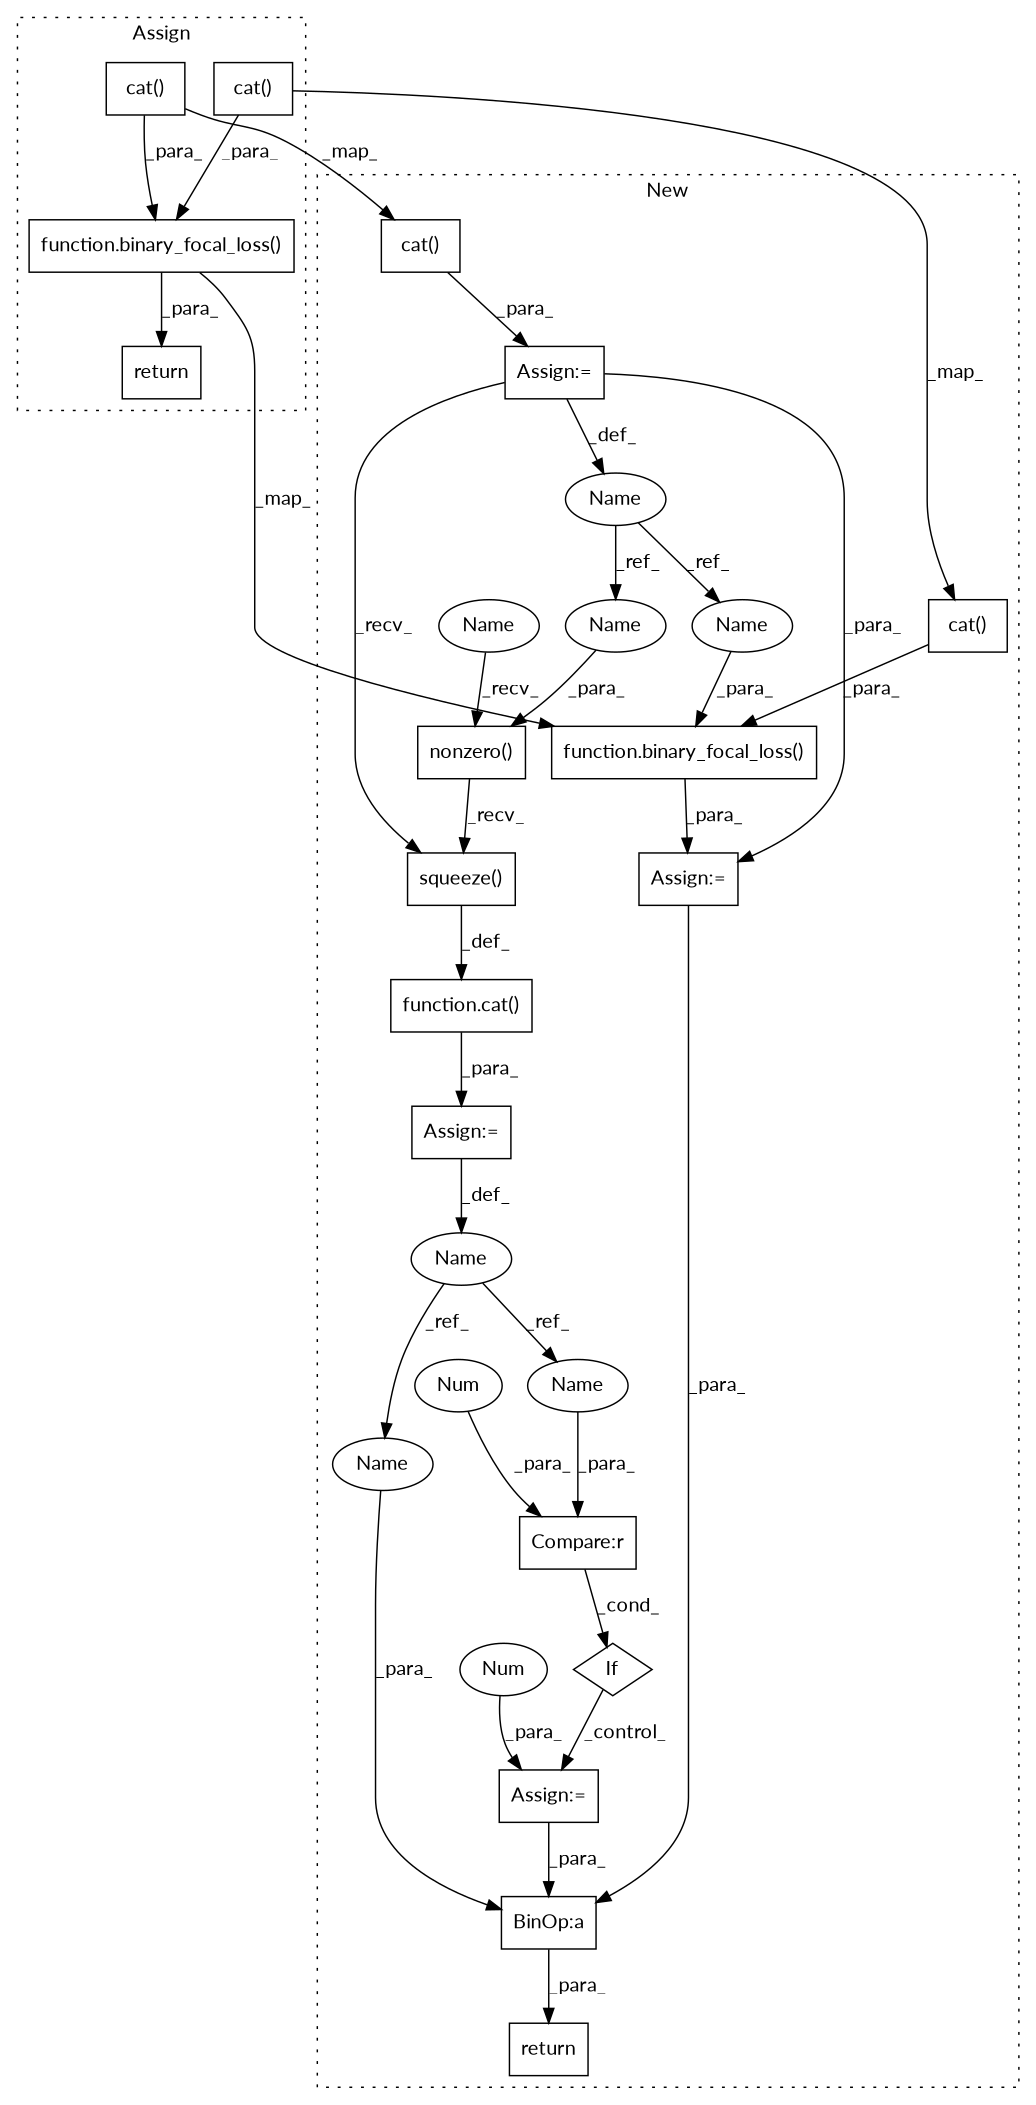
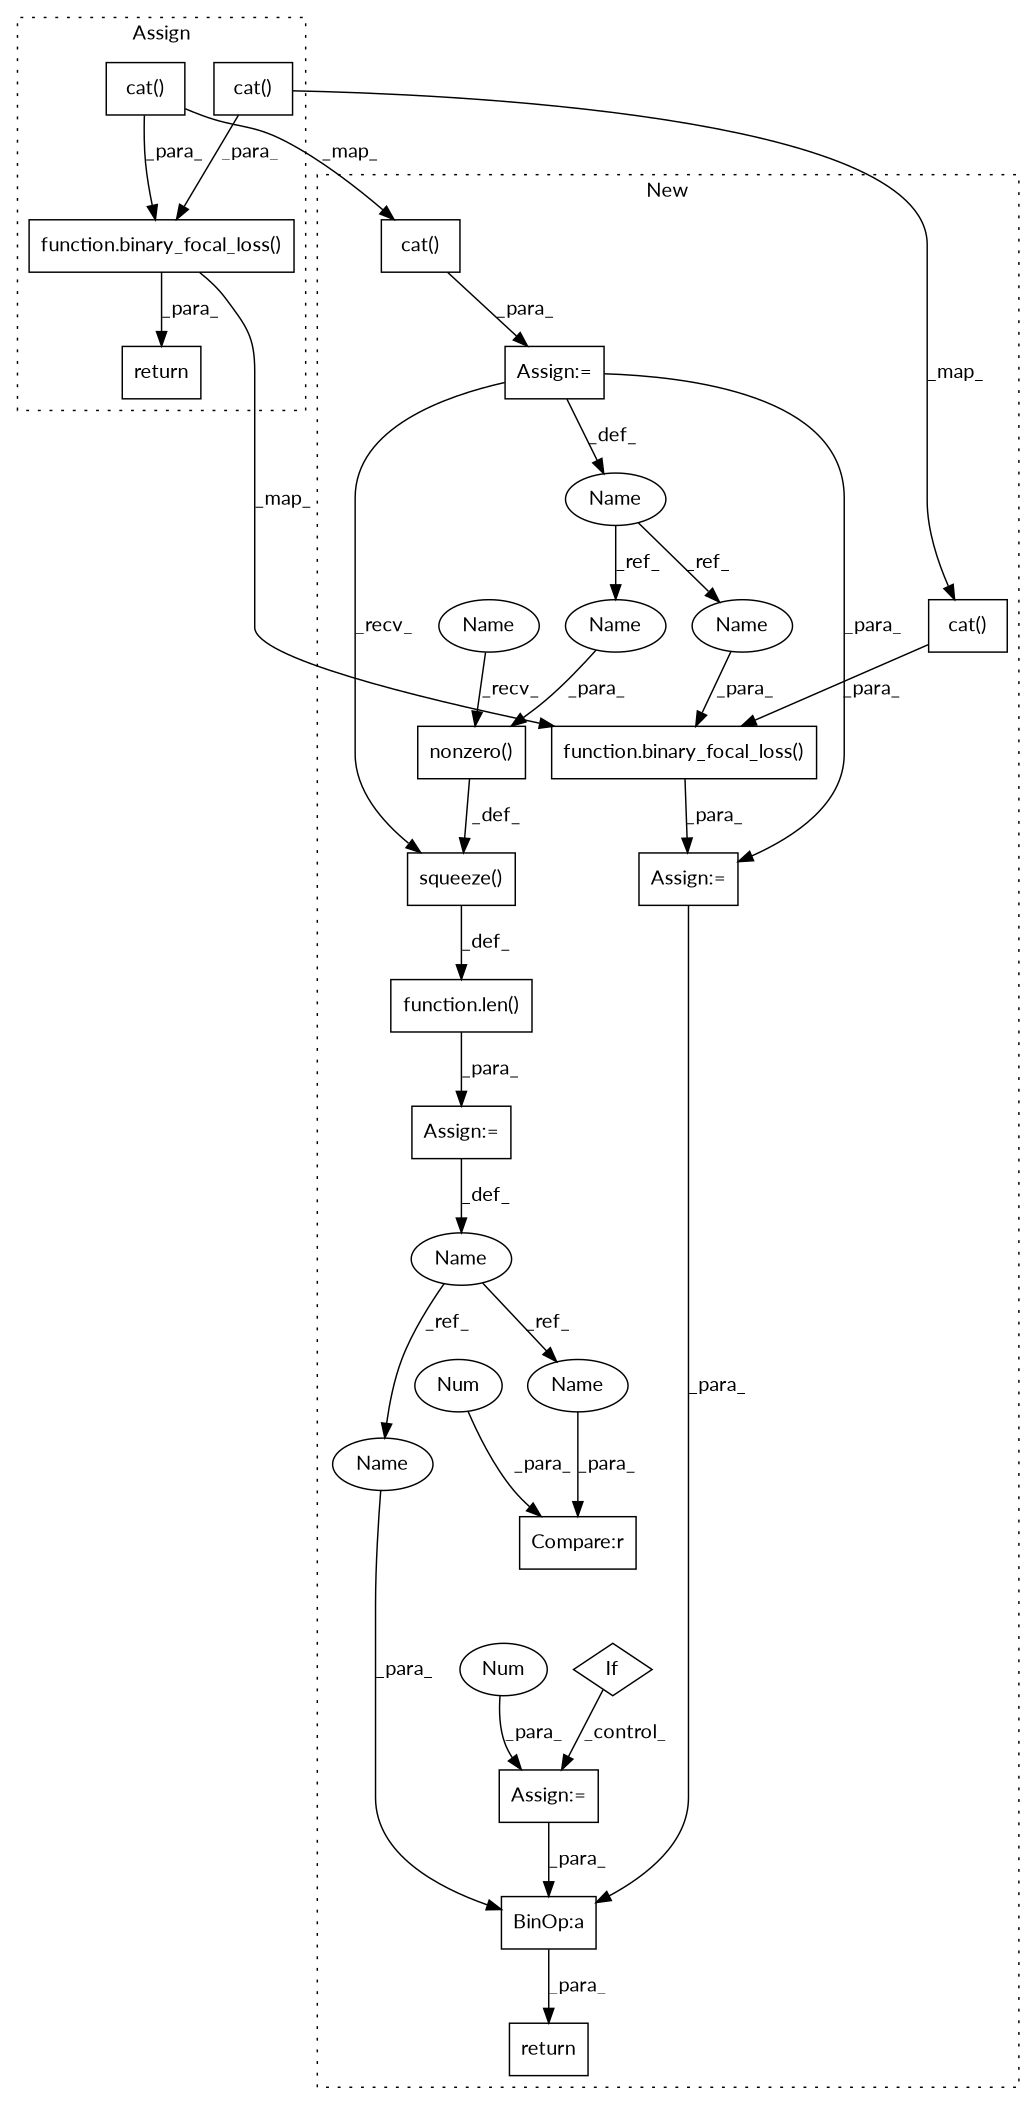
edge "nonzero()" -> "squeeze()": label "_recv_" -> "_def_"
node "function.cat()": label "function.cat()" -> "function.len()"
edge "Compare:r" -> "If": removed, label "_cond_"
